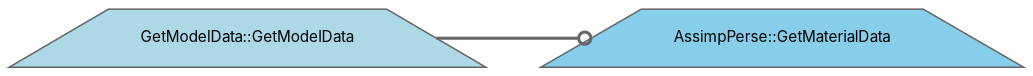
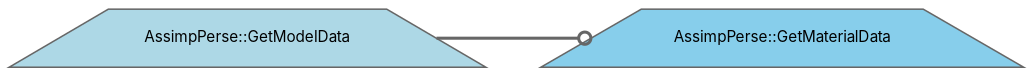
node "GetModelData::GetModelData": label "GetModelData::GetModelData" -> "AssimpPerse::GetModelData"
